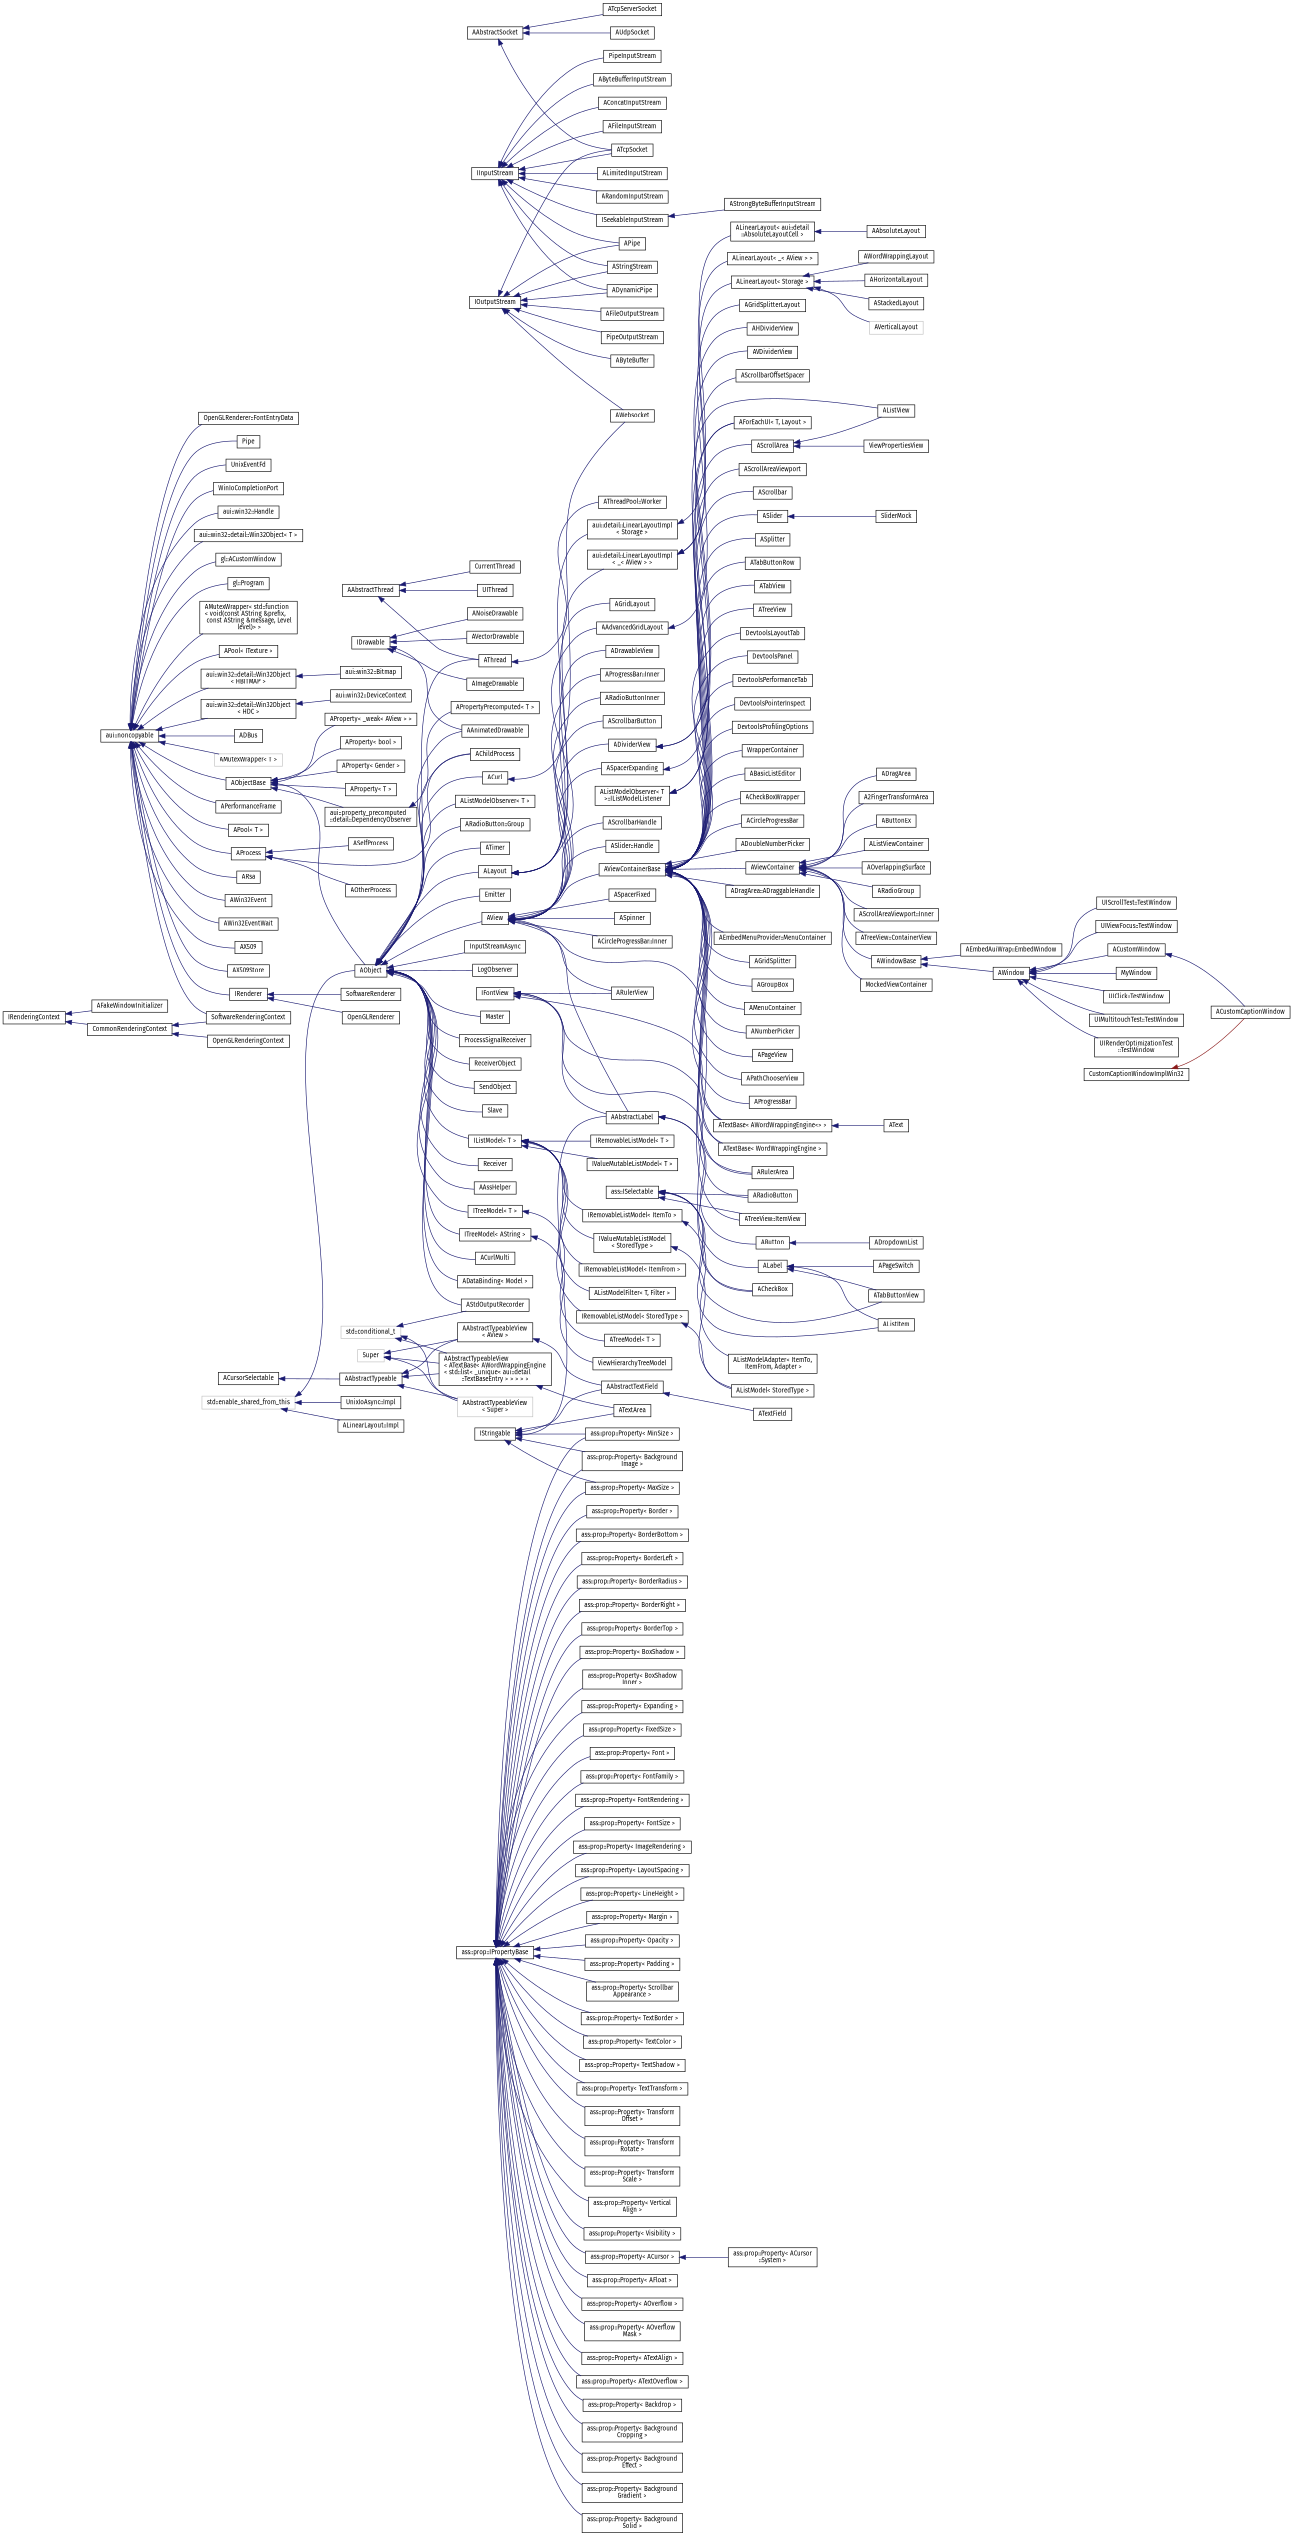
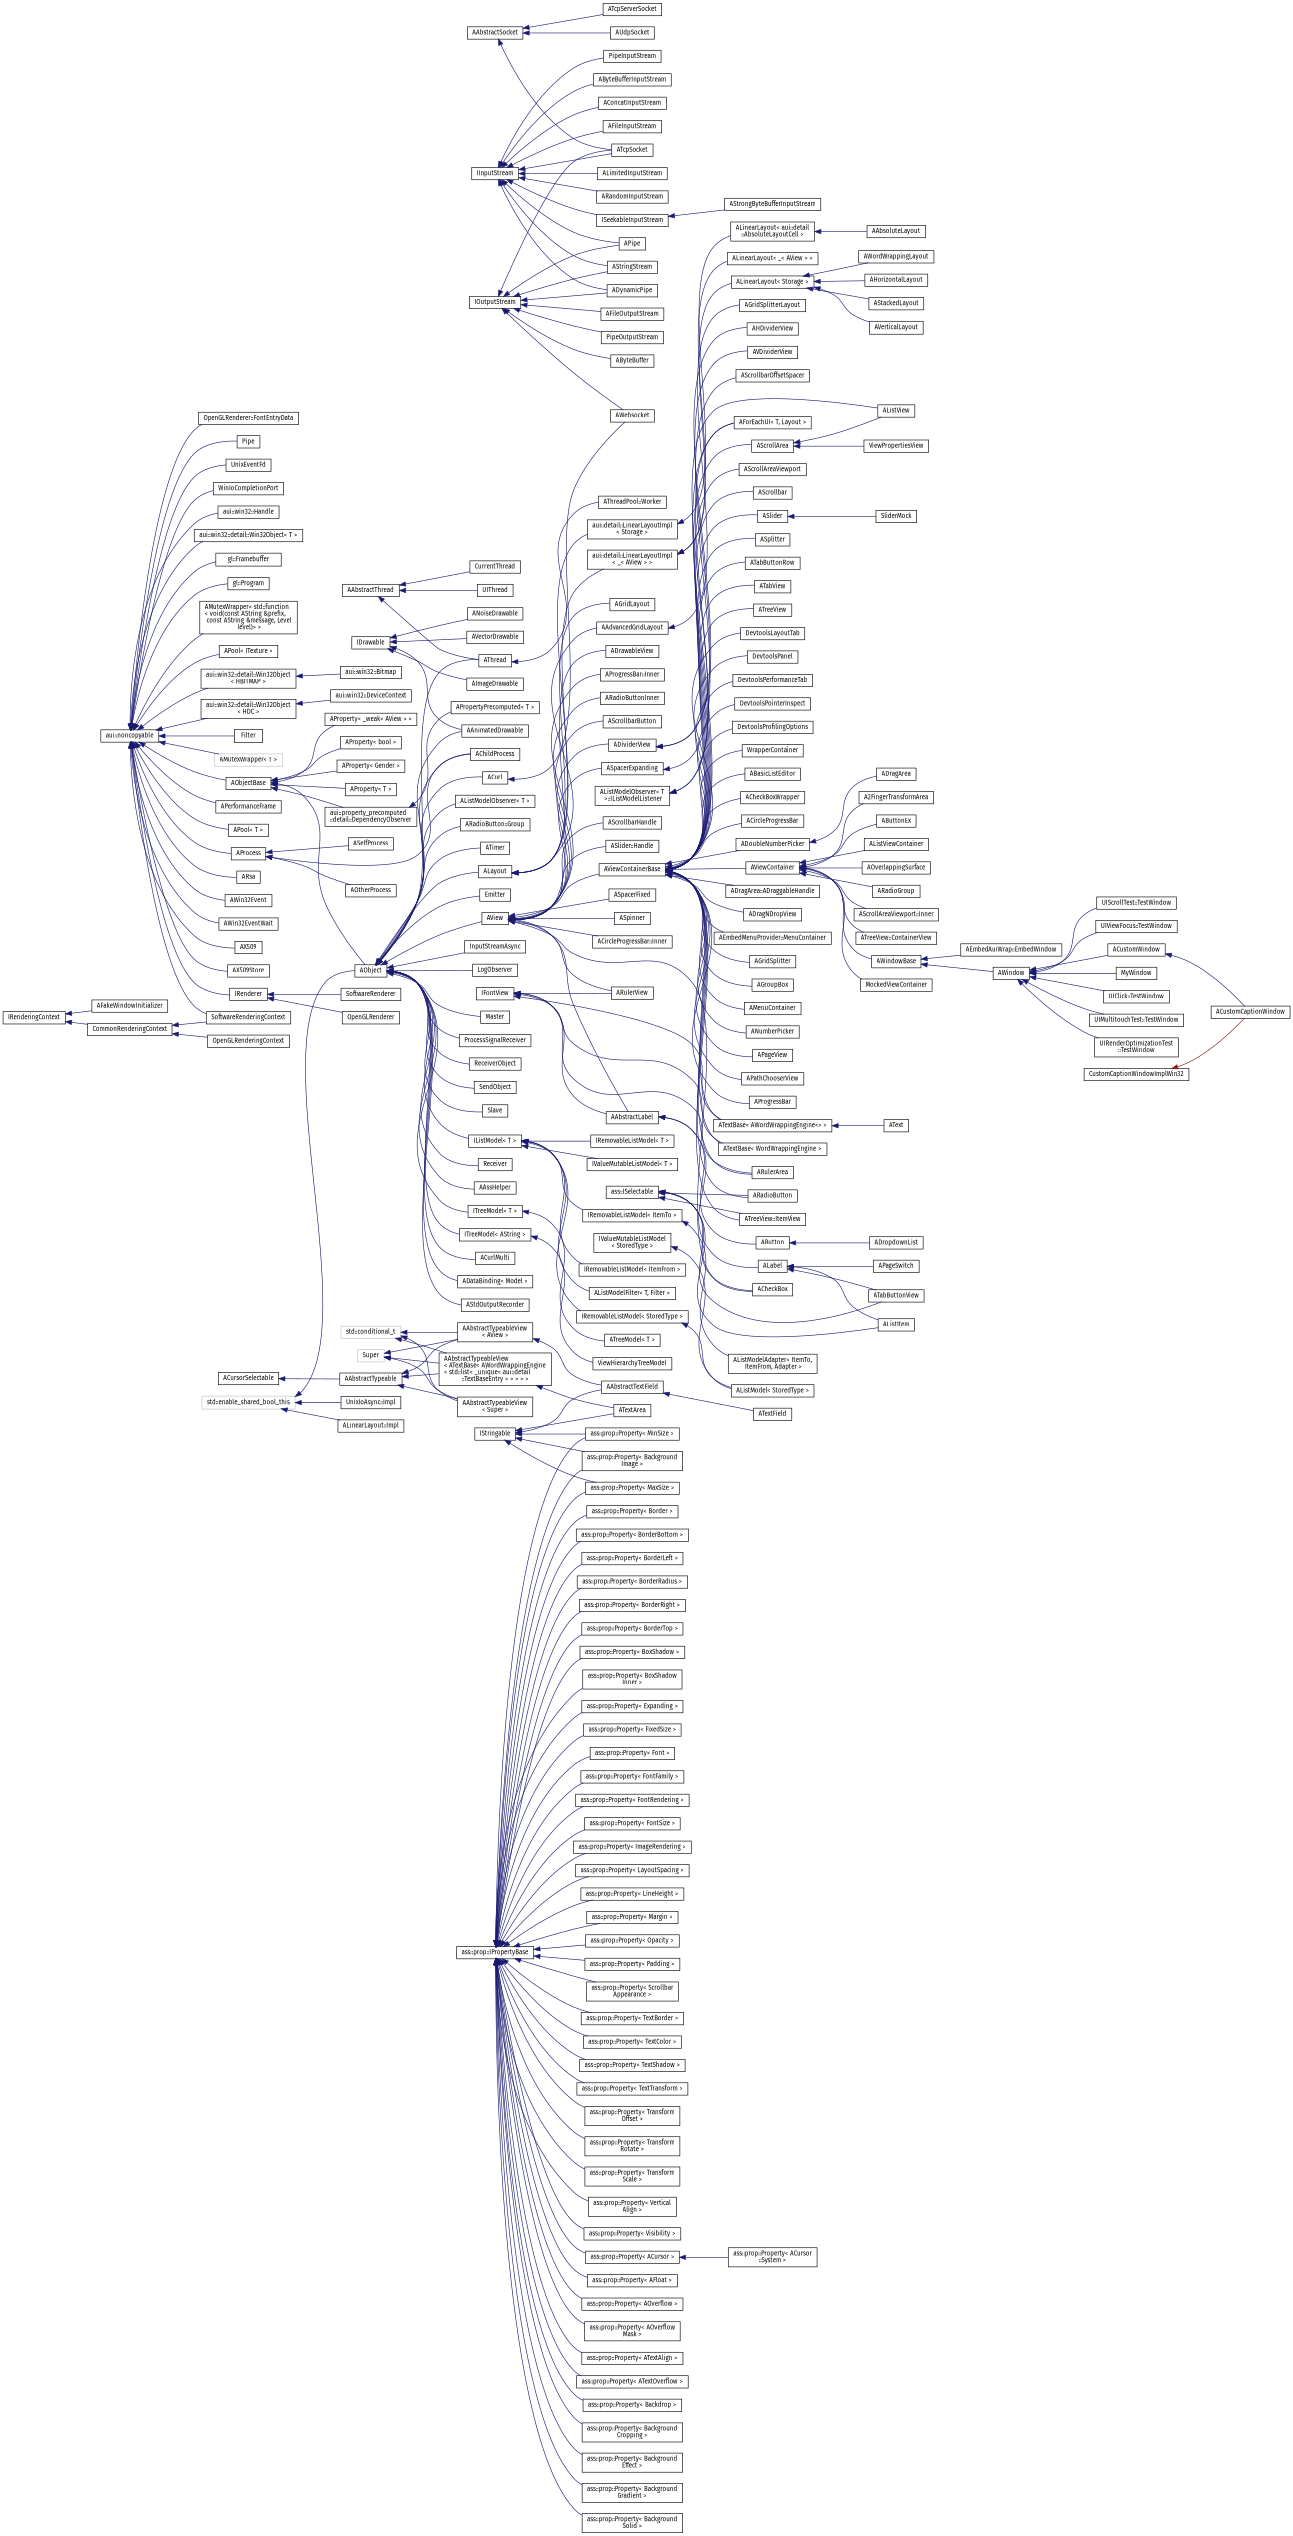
node "AVerticalLayout": color grey75 -> black
node "gl::ACustomWindow": label "gl::ACustomWindow" -> "gl::Framebuffer"
node "ADBus": label "ADBus" -> "Filter"
edge "ADragArea" -> "AViewContainer": now "ADragArea" -> "ADoubleNumberPicker"
node "ADragNDropView": added
edge "IValueMutableListModel < StoredType >" -> "IListModel< T >": removed
edge "AStdOutputRecorder" -> "std::conditional_t": now "AAbstractTypeableView < AView >" -> "std::conditional_t"
edge "AAbstractLabel" -> "IStringable": removed
node "std::enable_shared_from_this": label "std::enable_shared_from_this" -> "std::enable_shared_bool_this"
node "AAbstractTypeableView < Super >": color grey75 -> black
